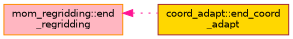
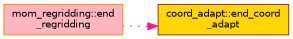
edge "coord_adapt::end_coord _adapt" -> "mom_regridding::end _regridding": reversed
